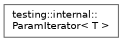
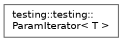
node "testing::internal:: ParamIterator< T >": label "testing::internal:: ParamIterator< T >" -> "testing::testing:: ParamIterator< T >"
